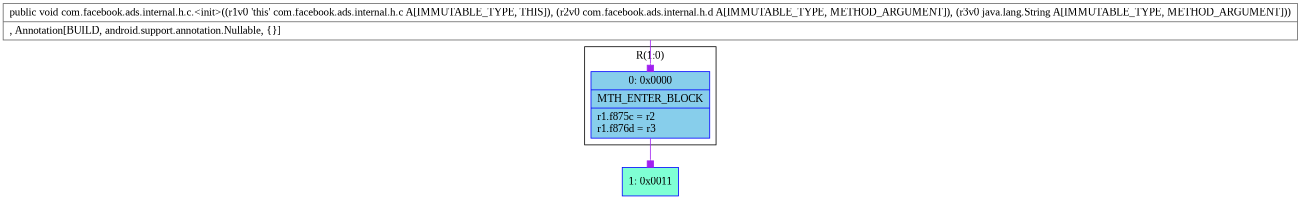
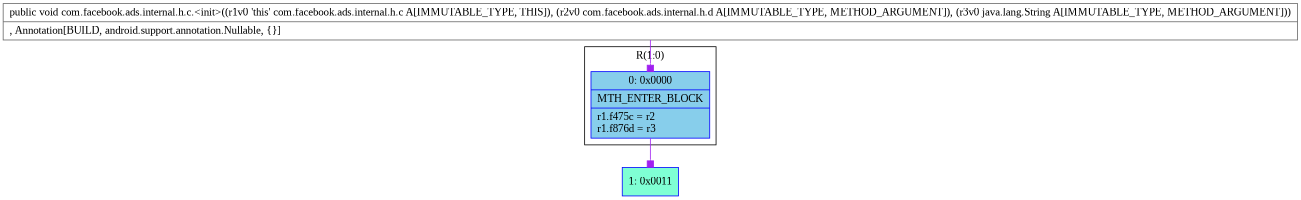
node "0: 0x0000": text "r1.f875c = r2" -> "r1.f475c = r2"
